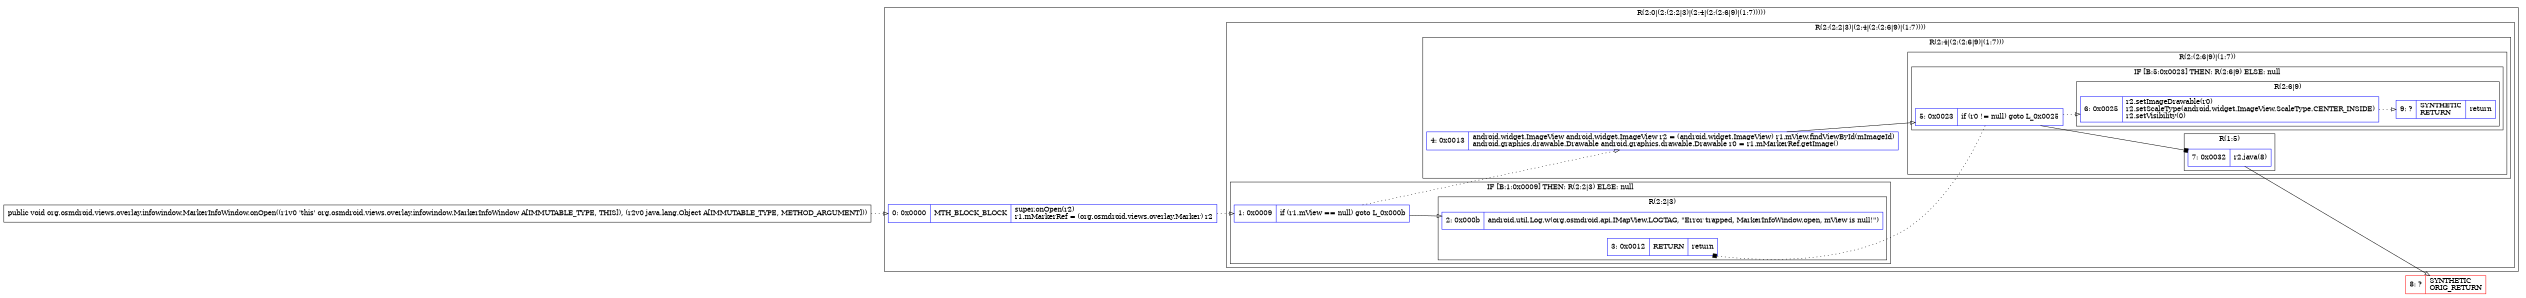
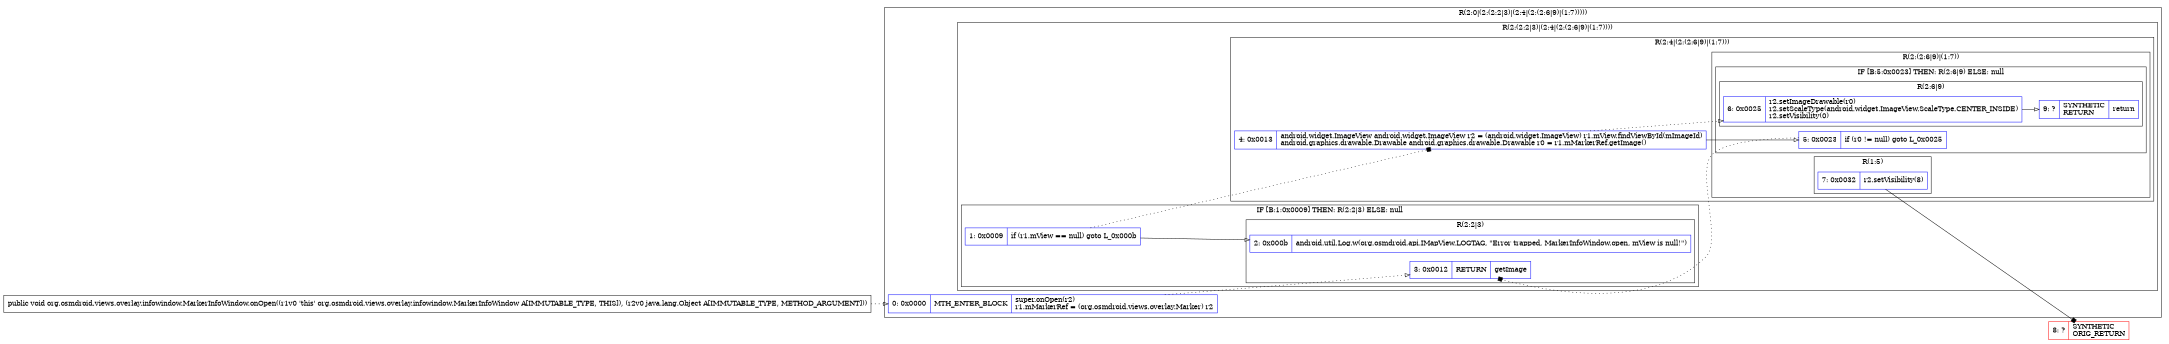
edge "6: 0x0025" -> "9: ?": style dotted -> solid
edge "5: 0x0023" -> "6: 0x0025": now "4: 0x0013" -> "6: 0x0025"
edge "5: 0x0023" -> "7: 0x0032": removed
node "7: 0x0032": text "r2.java(8)" -> "r2.setVisibility(8)"
edge "1: 0x0009" -> "4: 0x0013": arrowhead onormal -> box
node "0: 0x0000": text "MTH_BLOCK_BLOCK" -> "MTH_ENTER_BLOCK"
edge "0: 0x0000" -> "1: 0x0009": now "0: 0x0000" -> "3: 0x0012"
edge "7: 0x0032" -> "8: ?": arrowhead onormal -> box
node "3: 0x0012": text "return" -> "getImage"
